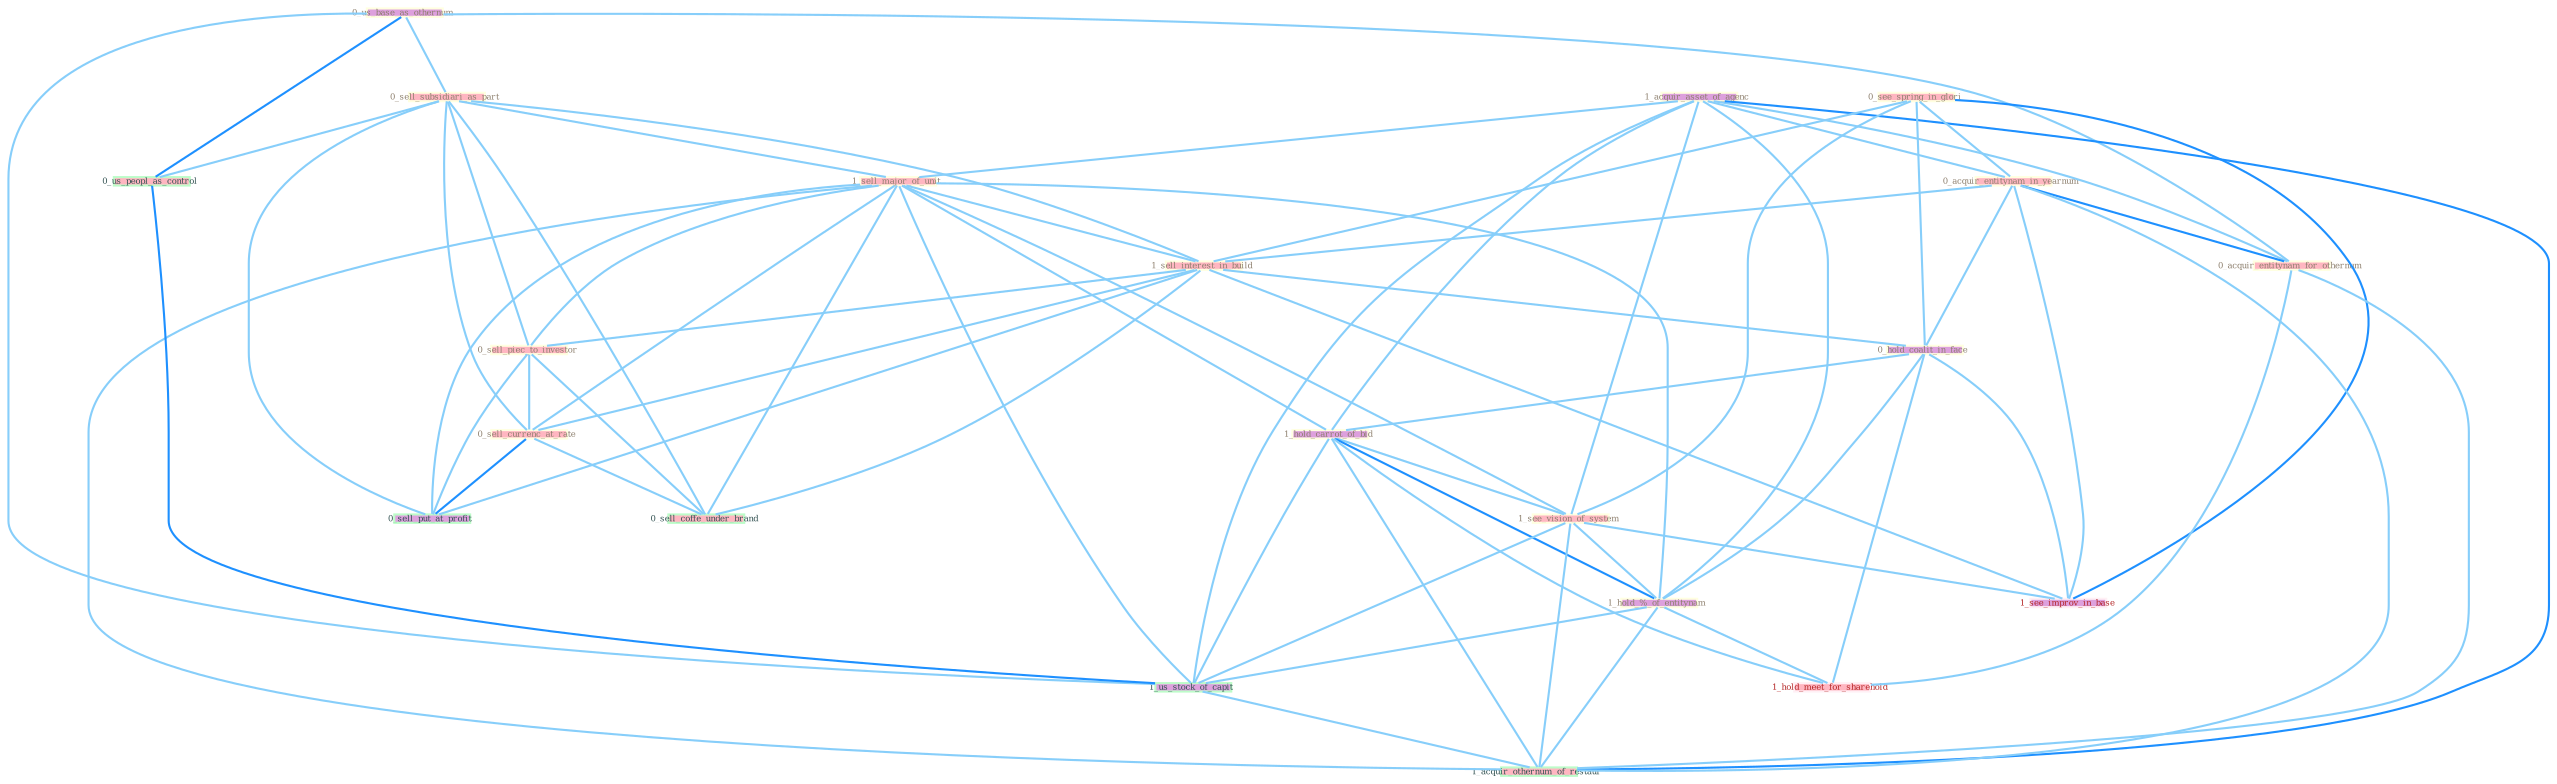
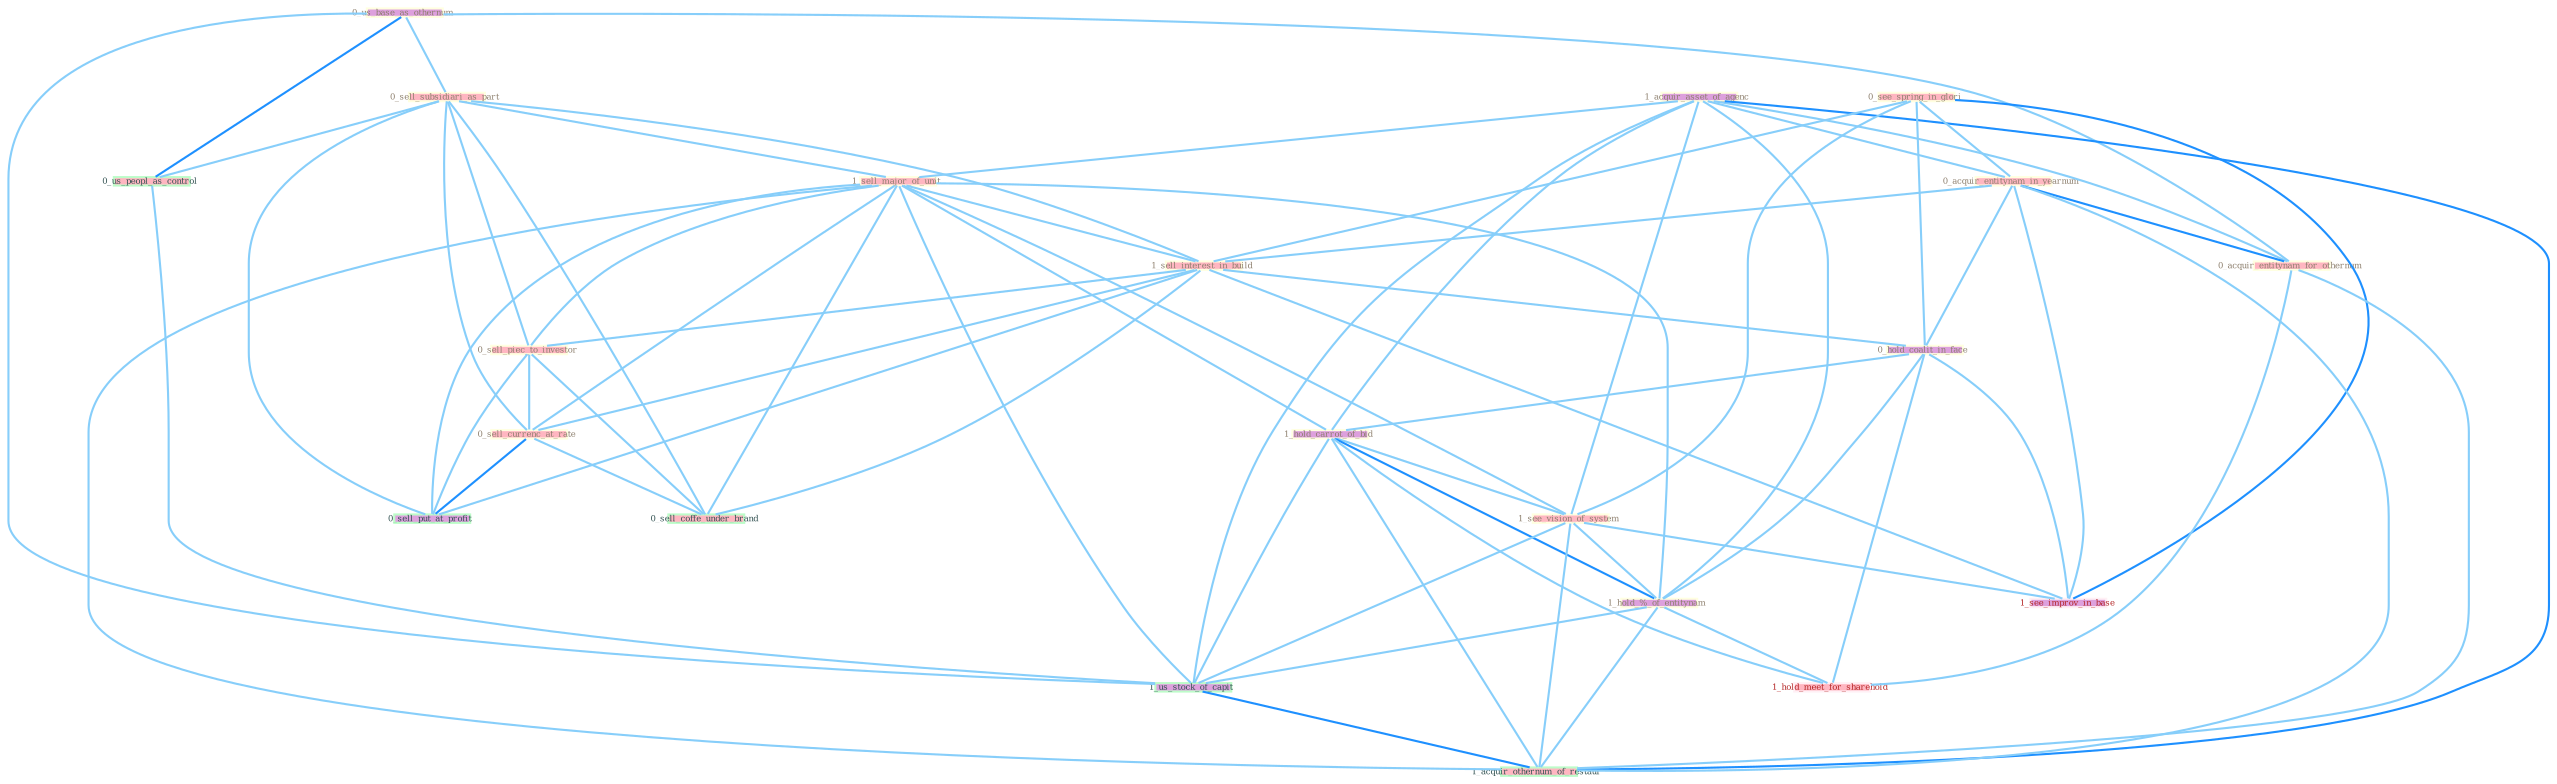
edge "0_us_peopl_as_control" -- "1_us_stock_of_capit": color #1e90ff -> #87cefa
edge "1_us_stock_of_capit" -- "1_acquir_othernum_of_restaur": color #87cefa -> #1e90ff
